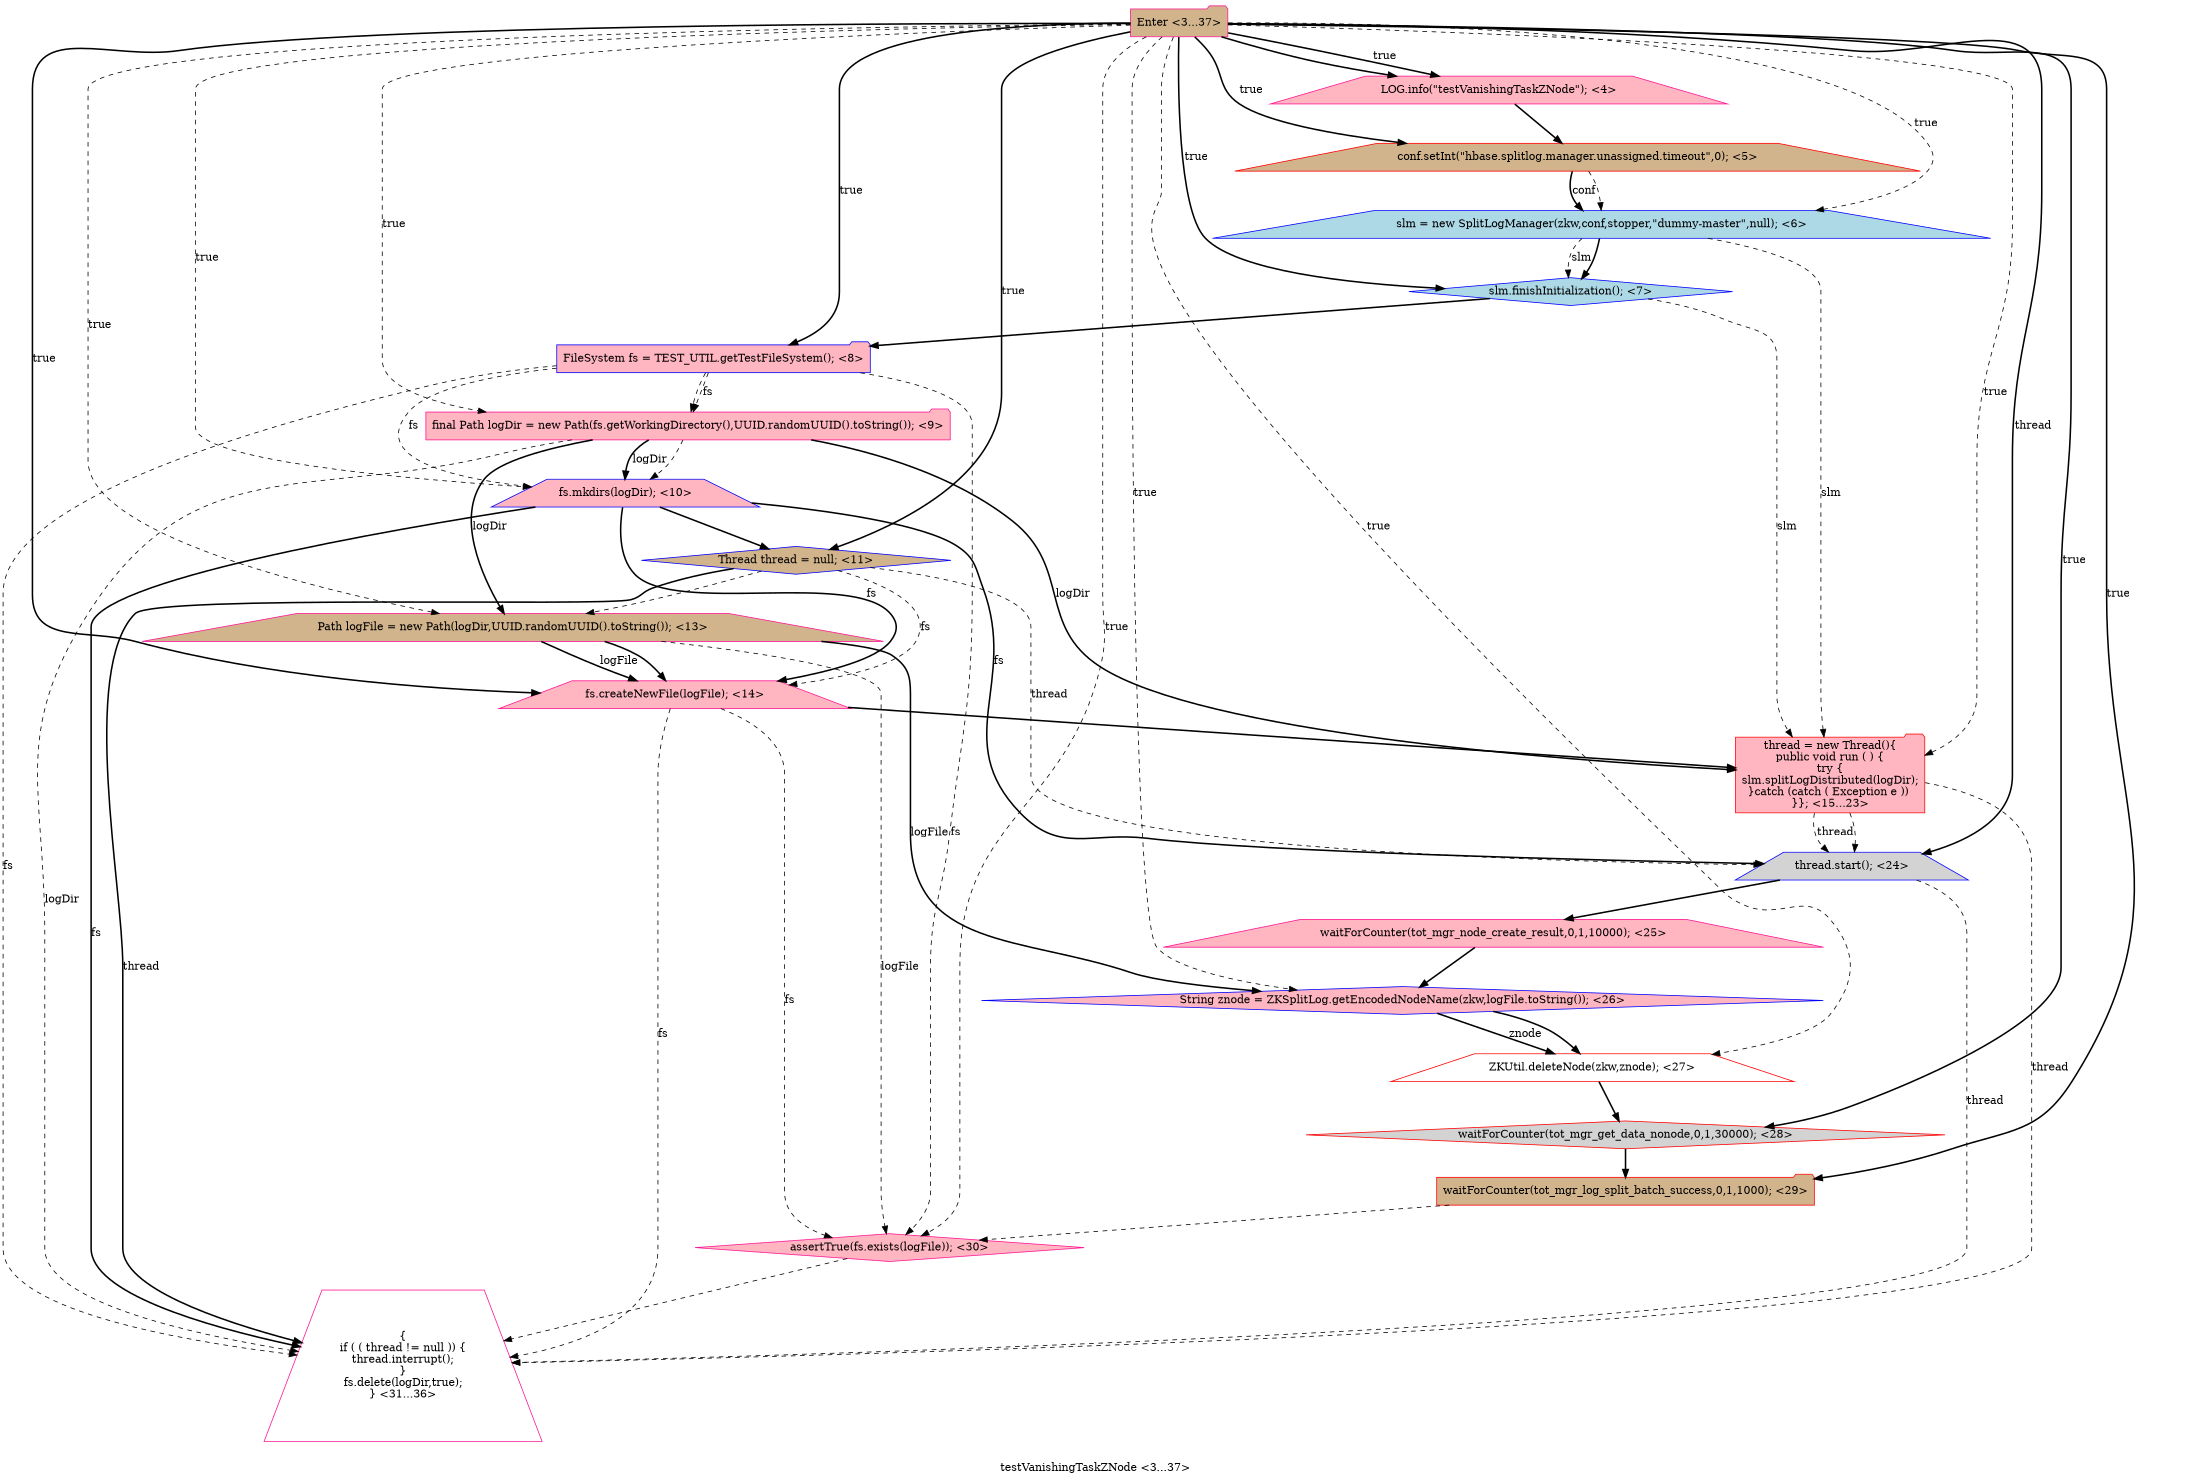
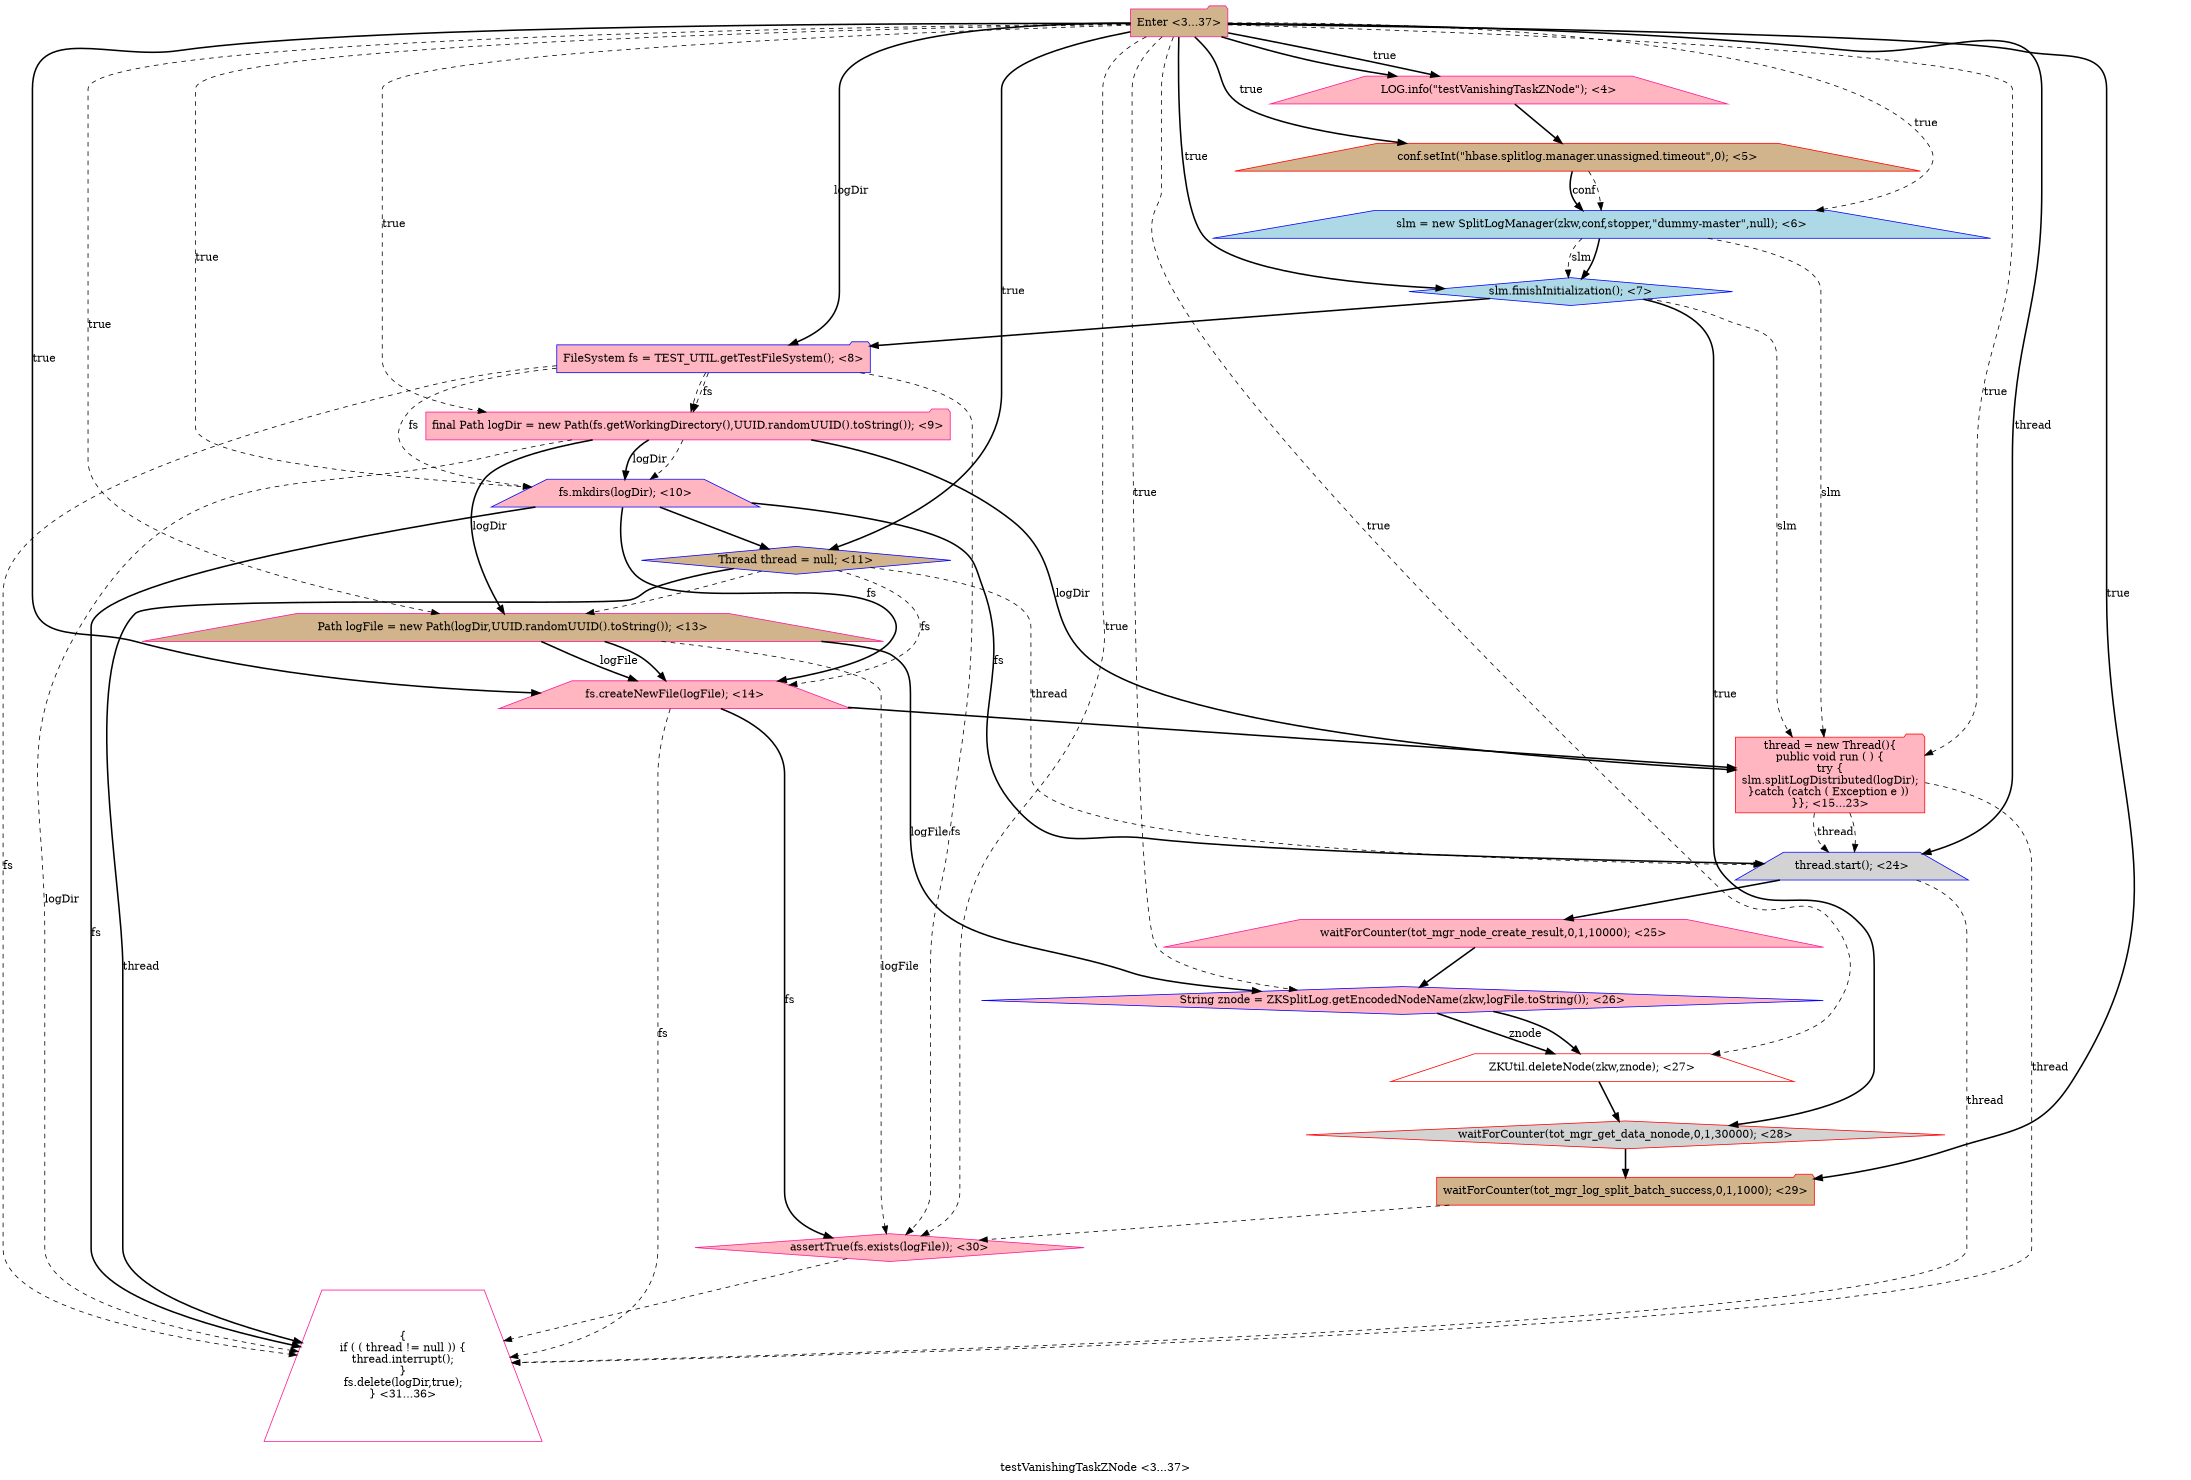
edge "Enter <3...37>" -> "FileSystem fs = TEST_UTIL.getTestFileSystem(); <8>": label "true" -> "logDir"
edge "Enter <3...37>" -> "waitForCounter(tot_mgr_get_data_nonode,0,1,30000); <28>": now "slm.finishInitialization(); <7>" -> "waitForCounter(tot_mgr_get_data_nonode,0,1,30000); <28>"
edge "fs.createNewFile(logFile); <14>" -> "assertTrue(fs.exists(logFile)); <30>": style dashed -> bold
